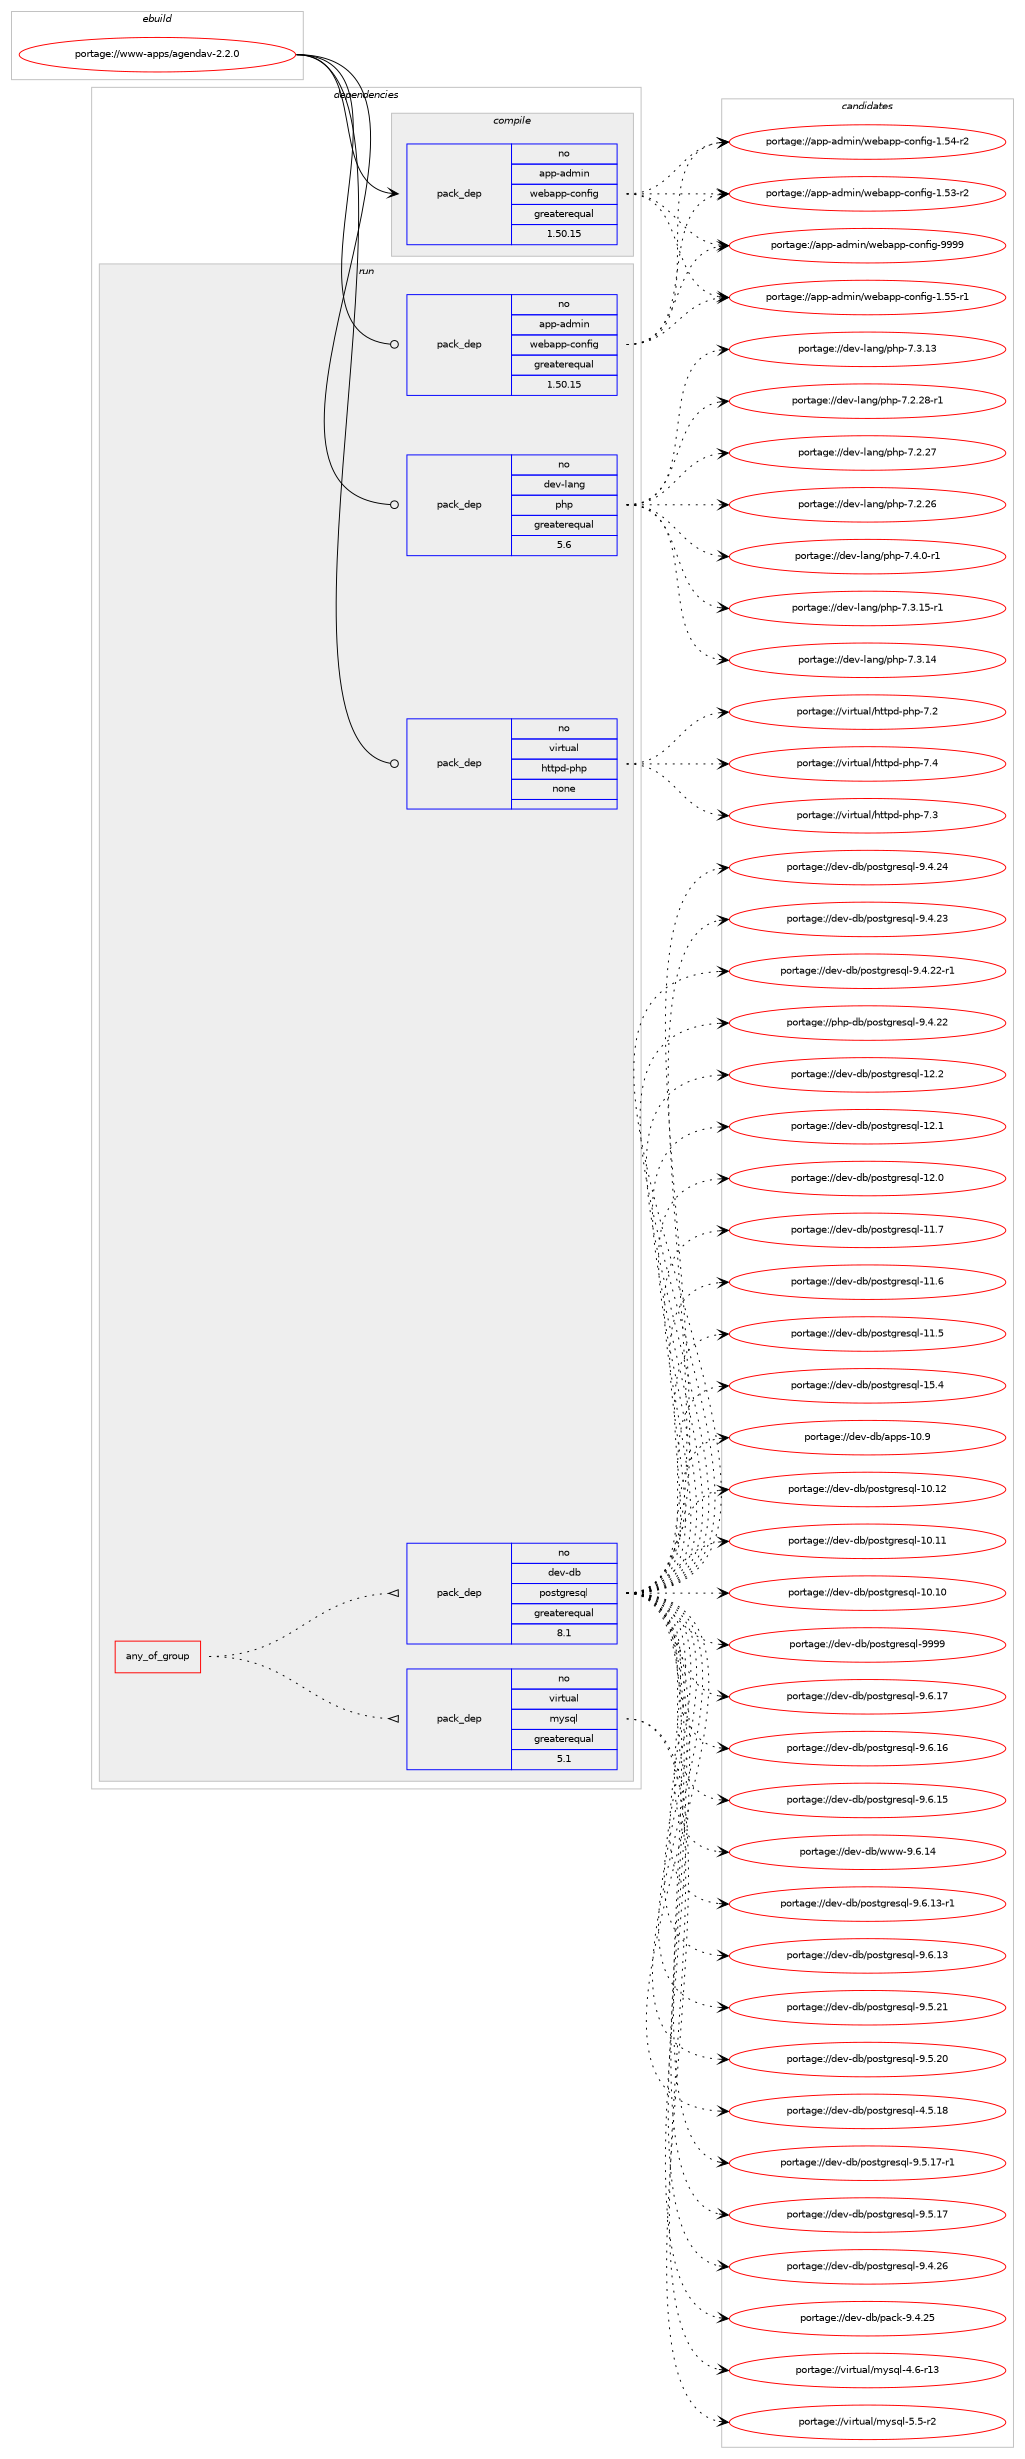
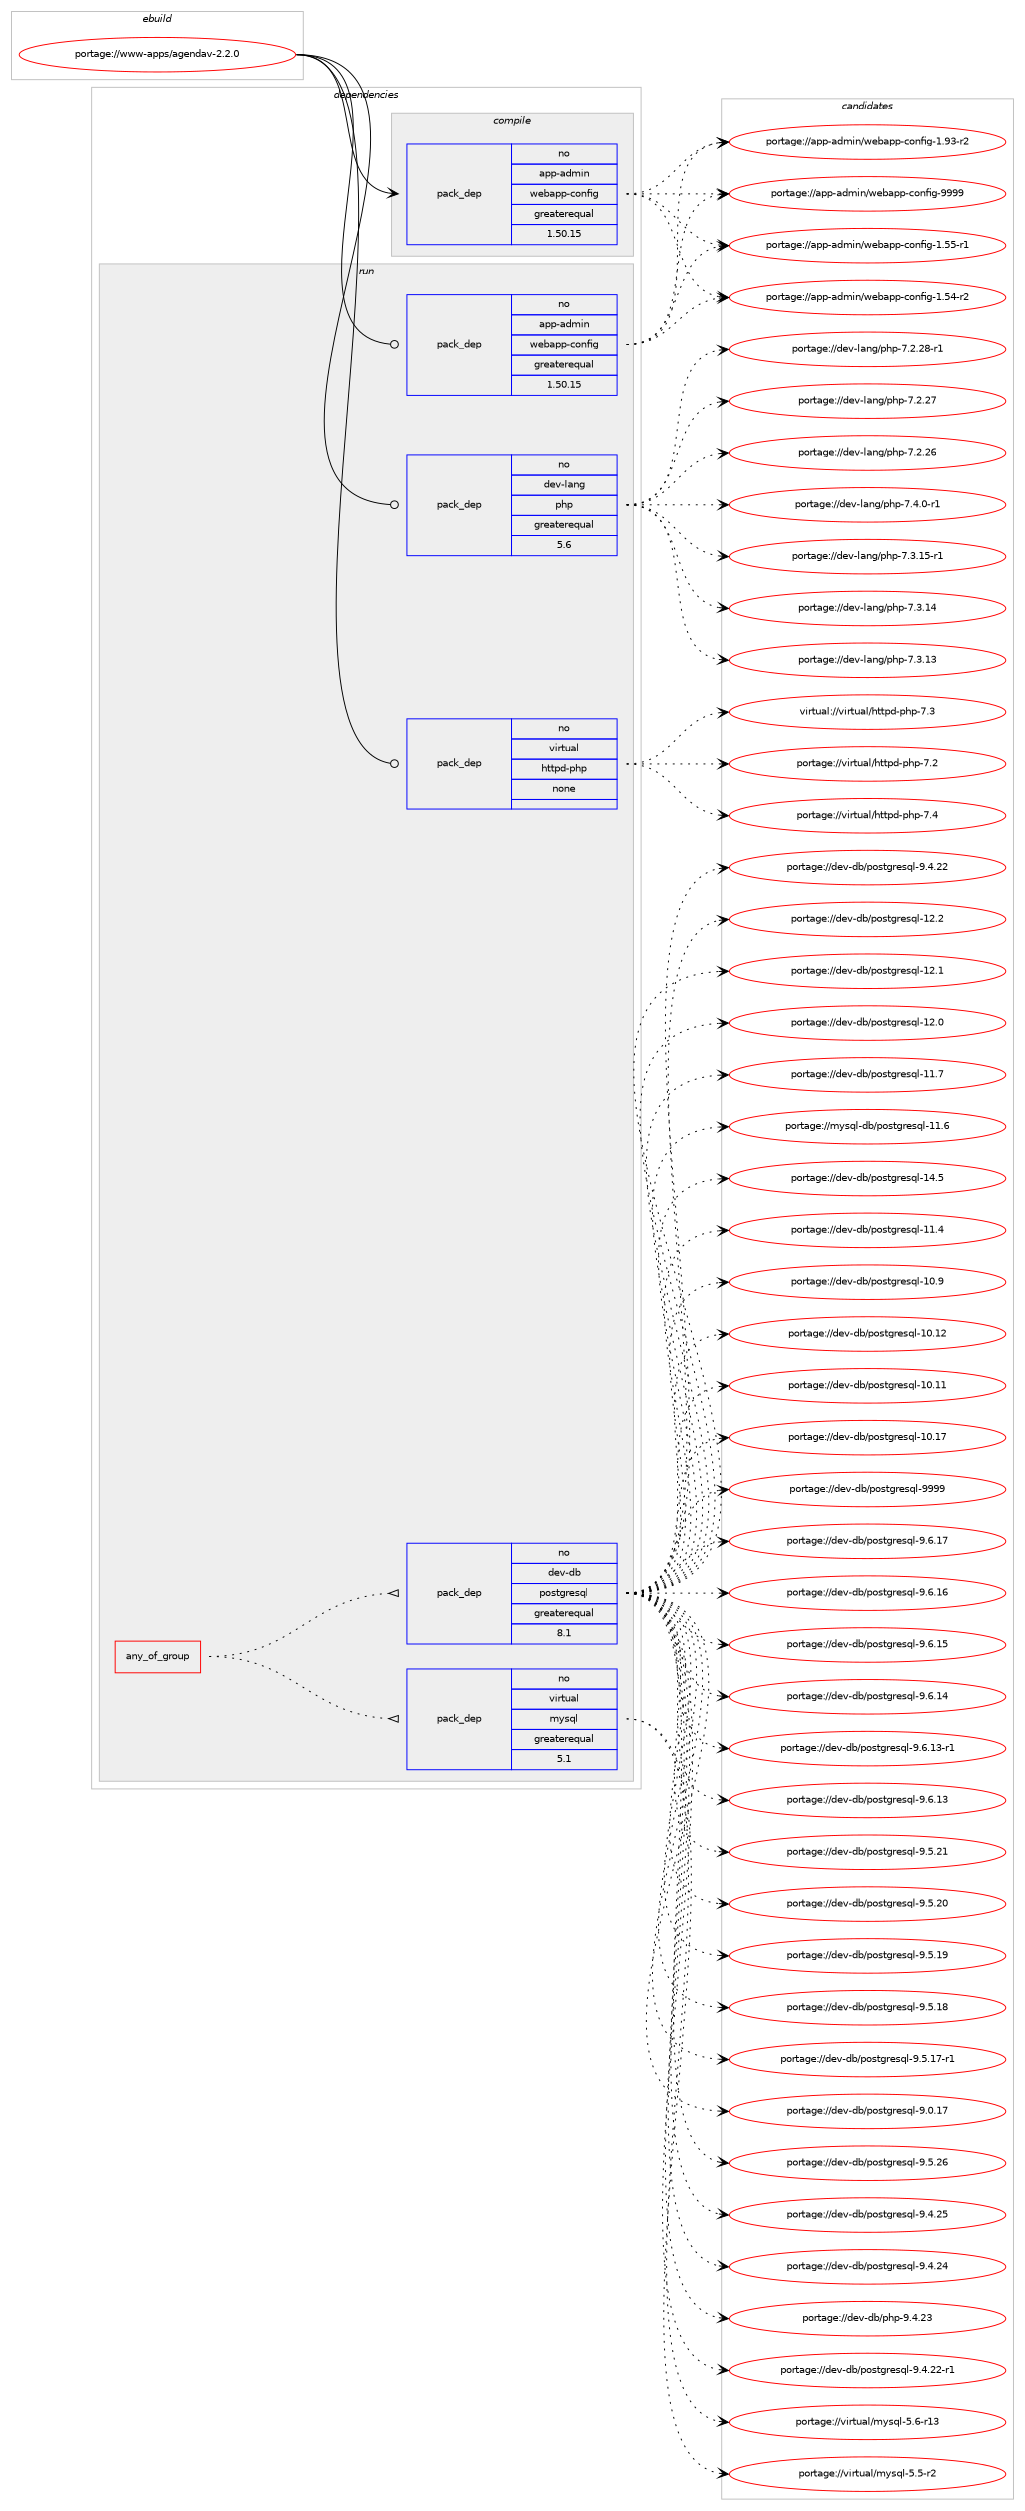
node "portage://app-admin/webapp-config-1.53-r2": label "portage://app-admin/webapp-config-1.53-r2" -> "portage://app-admin/webapp-config-1.93-r2"
node "portage://virtual/httpd-php-7.3": label "portage://virtual/httpd-php-7.3" -> "virtual://virtual/httpd-php-7.3"
node "portage://dev-db/postgresql-9.4.23": label "portage://dev-db/postgresql-9.4.23" -> "portage://dev-db/php-9.4.23"
node "portage://php-db/postgresql-9.4.22": label "portage://php-db/postgresql-9.4.22" -> "portage://dev-db/postgresql-9.4.22"
node "portage://dev-db/postgresql-11.6": label "portage://dev-db/postgresql-11.6" -> "portage://mysql-db/postgresql-11.6"
node "portage://dev-db/postgresql-11.5": label "portage://dev-db/postgresql-11.5" -> "portage://dev-db/postgresql-14.5"
node "portage://dev-db/postgresql-15.4": label "portage://dev-db/postgresql-15.4" -> "portage://dev-db/postgresql-11.4"
node "portage://dev-db/apps-10.9": label "portage://dev-db/apps-10.9" -> "portage://dev-db/postgresql-10.9"
node "portage://dev-db/postgresql-10.10": label "portage://dev-db/postgresql-10.10" -> "portage://dev-db/postgresql-10.17"
node "portage://dev-db/www-9.6.14": label "portage://dev-db/www-9.6.14" -> "portage://dev-db/postgresql-9.6.14"
node "portage://dev-db/postgresql-9.5.19": added
node "portage://dev-db/postgresql-4.5.18": label "portage://dev-db/postgresql-4.5.18" -> "portage://dev-db/postgresql-9.5.18"
node "portage://dev-db/postgresql-9.5.17": label "portage://dev-db/postgresql-9.5.17" -> "portage://dev-db/postgresql-9.0.17"
node "portage://dev-db/postgresql-9.4.26": label "portage://dev-db/postgresql-9.4.26" -> "portage://dev-db/postgresql-9.5.26"
node "portage://dev-db/pack-9.4.25": label "portage://dev-db/pack-9.4.25" -> "portage://dev-db/postgresql-9.4.25"
node "portage://virtual/mysql-4.6-r13": label "portage://virtual/mysql-4.6-r13" -> "portage://virtual/mysql-5.6-r13"
